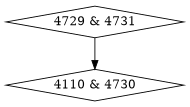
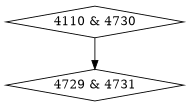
edge "4729 & 4731" -> "4110 & 4730": reversed
